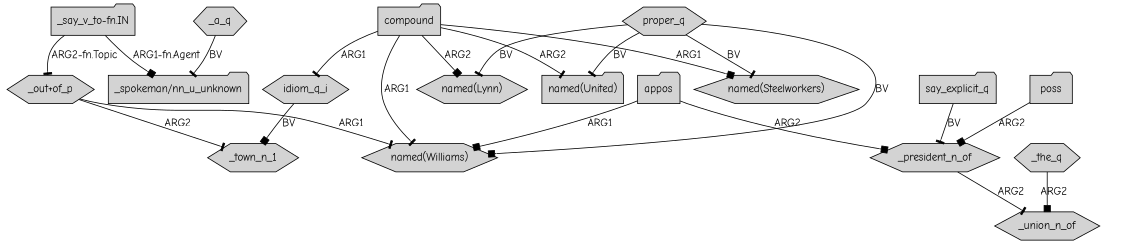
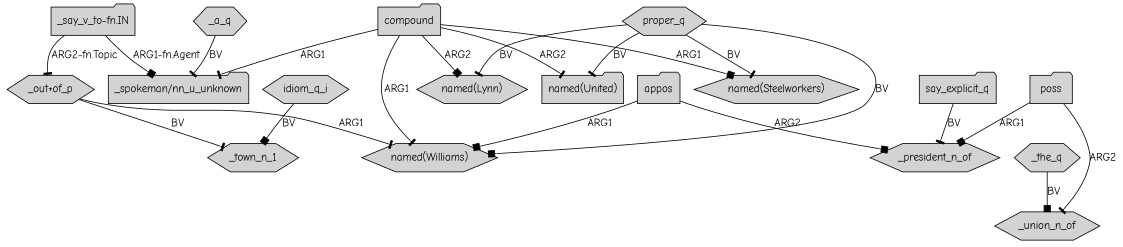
edge "compound" -> "idiom_q_i": now "compound" -> "_spokeman/nn_u_unknown"
edge "_out+of_p" -> "_town_n_1": label "ARG2" -> "BV"
edge "poss" -> "_president_n_of": label "ARG2" -> "ARG1"
edge "_president_n_of" -> "_union_n_of": now "poss" -> "_union_n_of"
edge "_the_q" -> "_union_n_of": label "ARG2" -> "BV"
